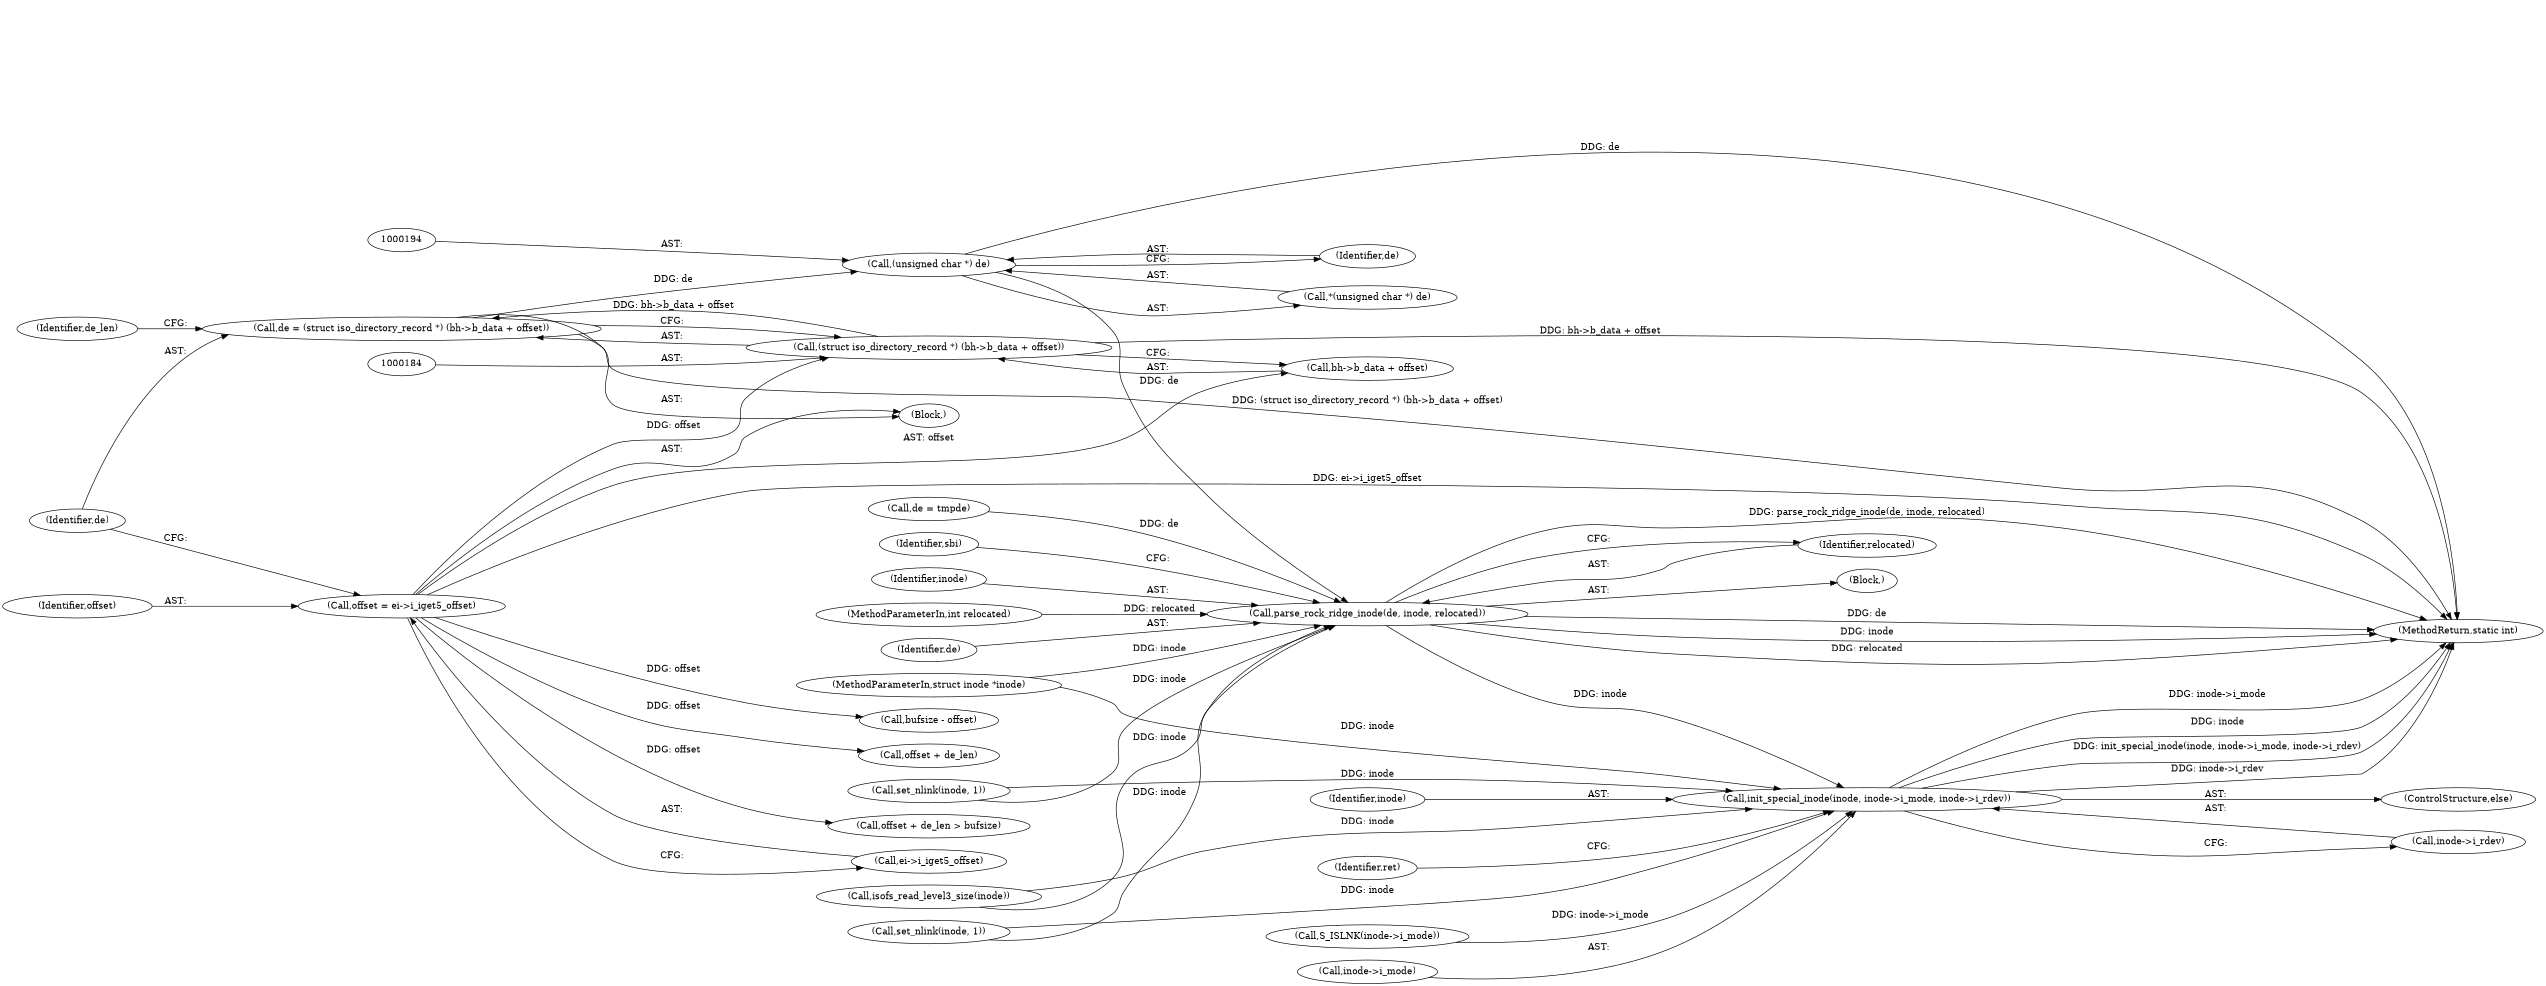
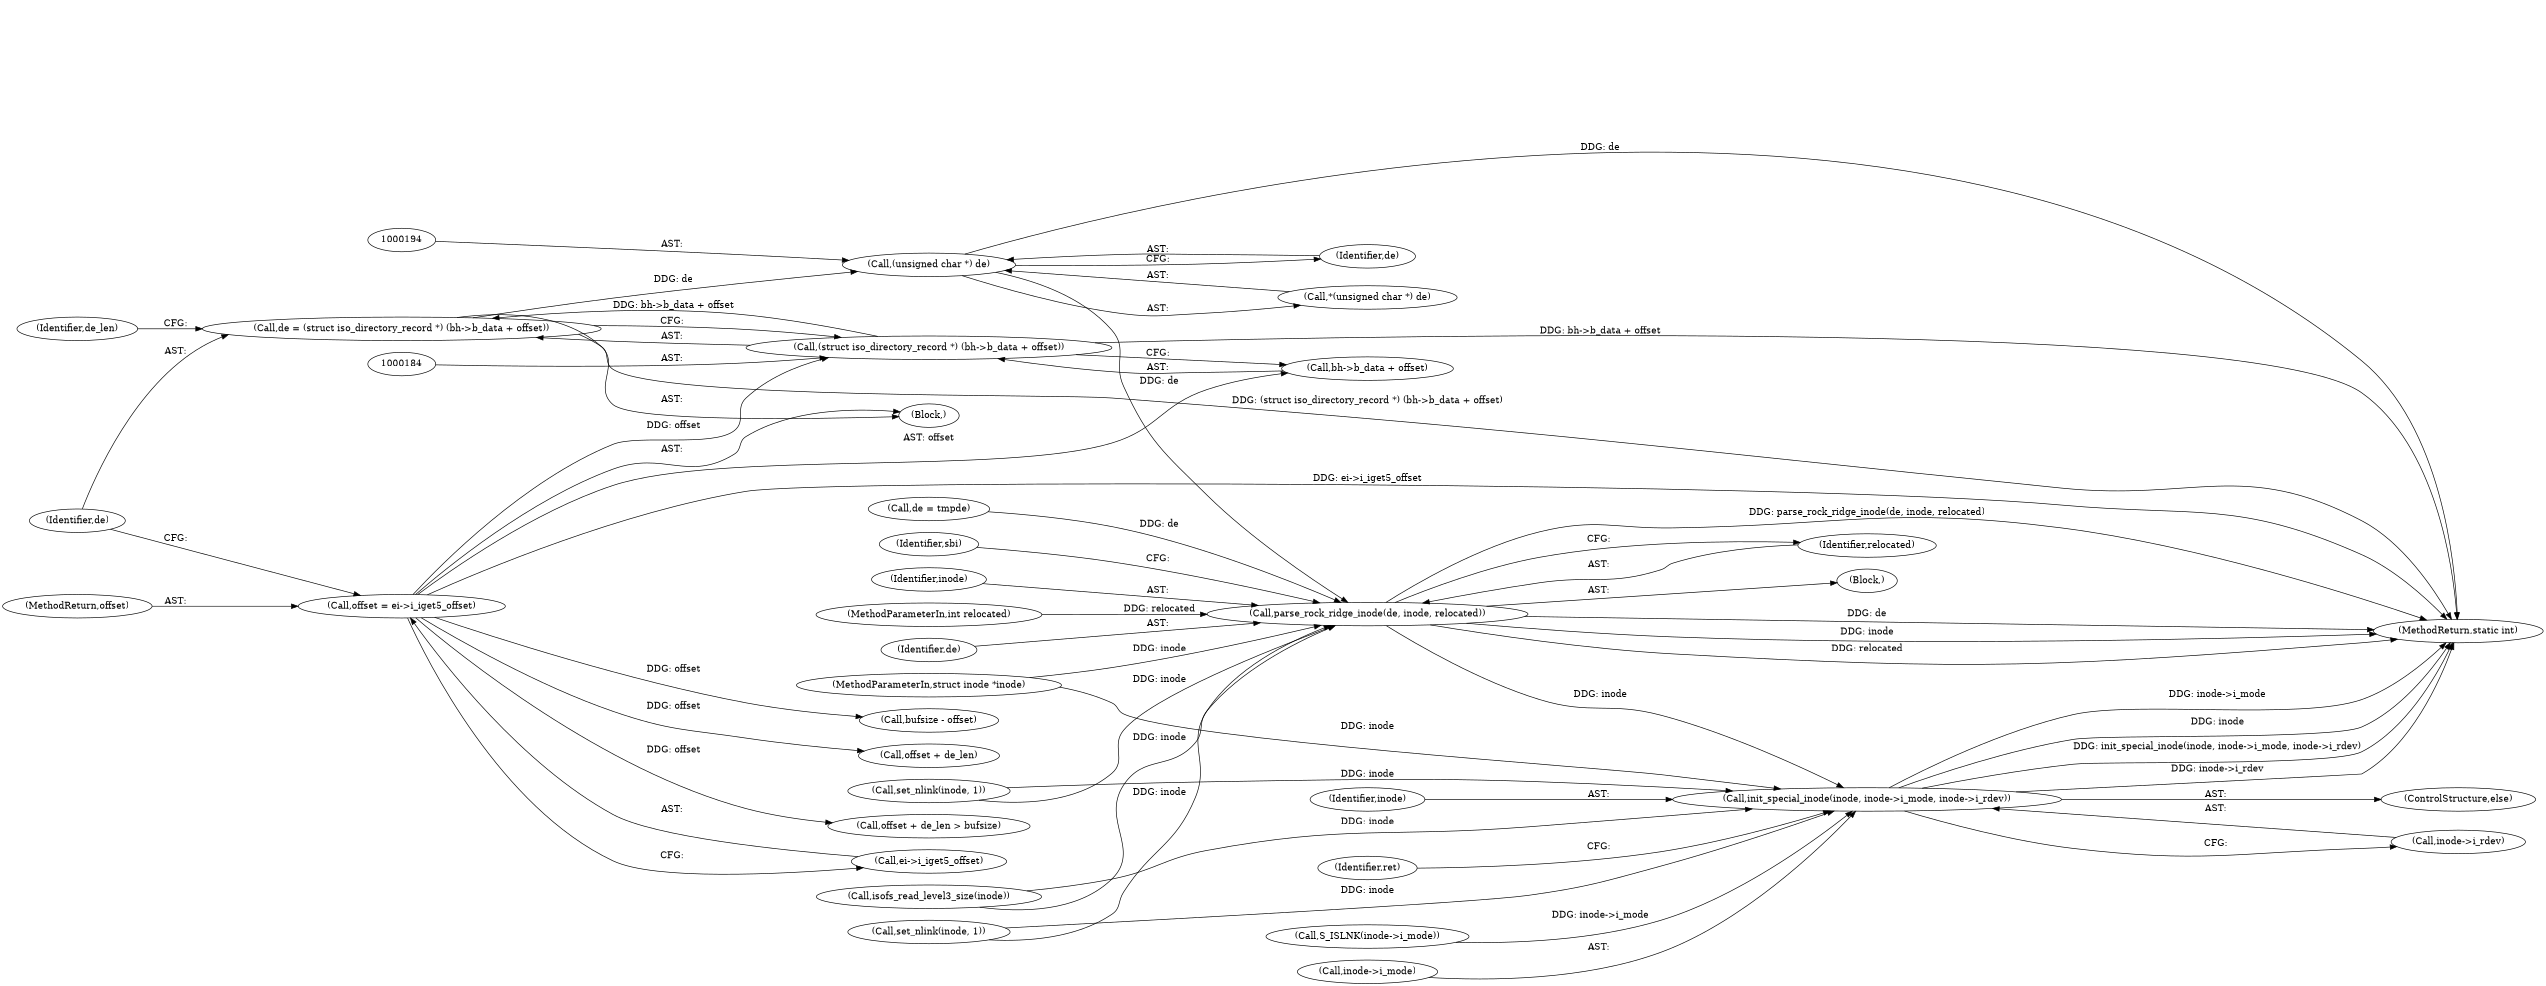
node "(Identifier,offset)": label "(Identifier,offset)" -> "(MethodReturn,offset)"
